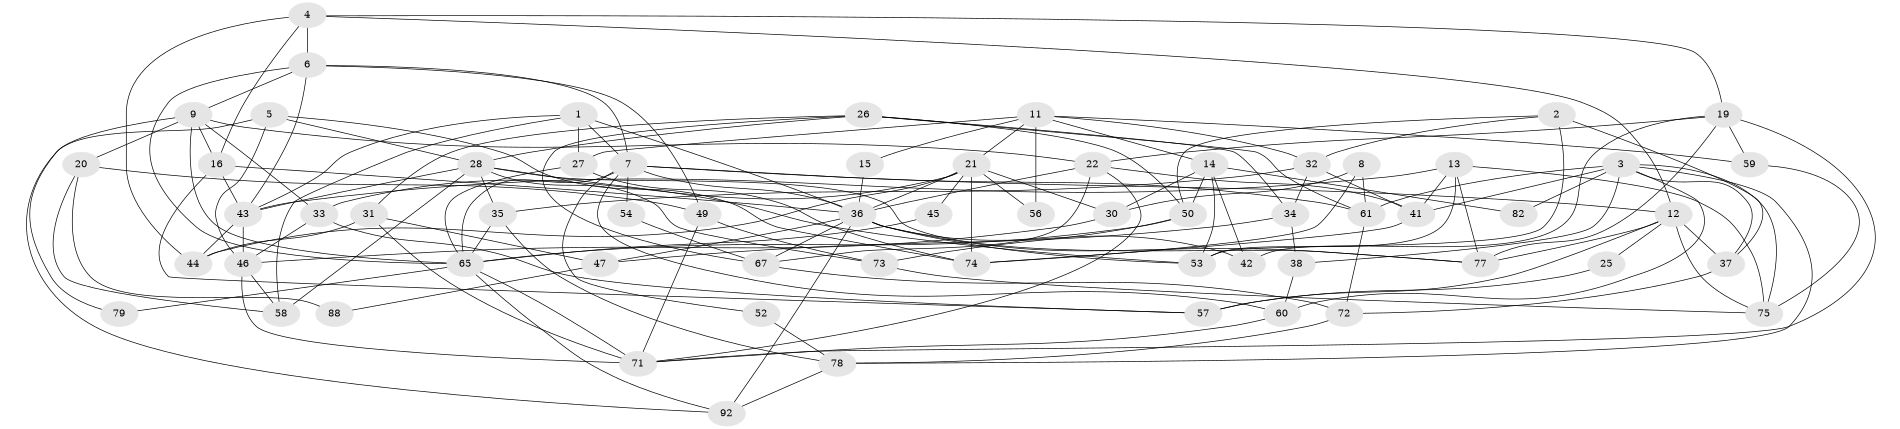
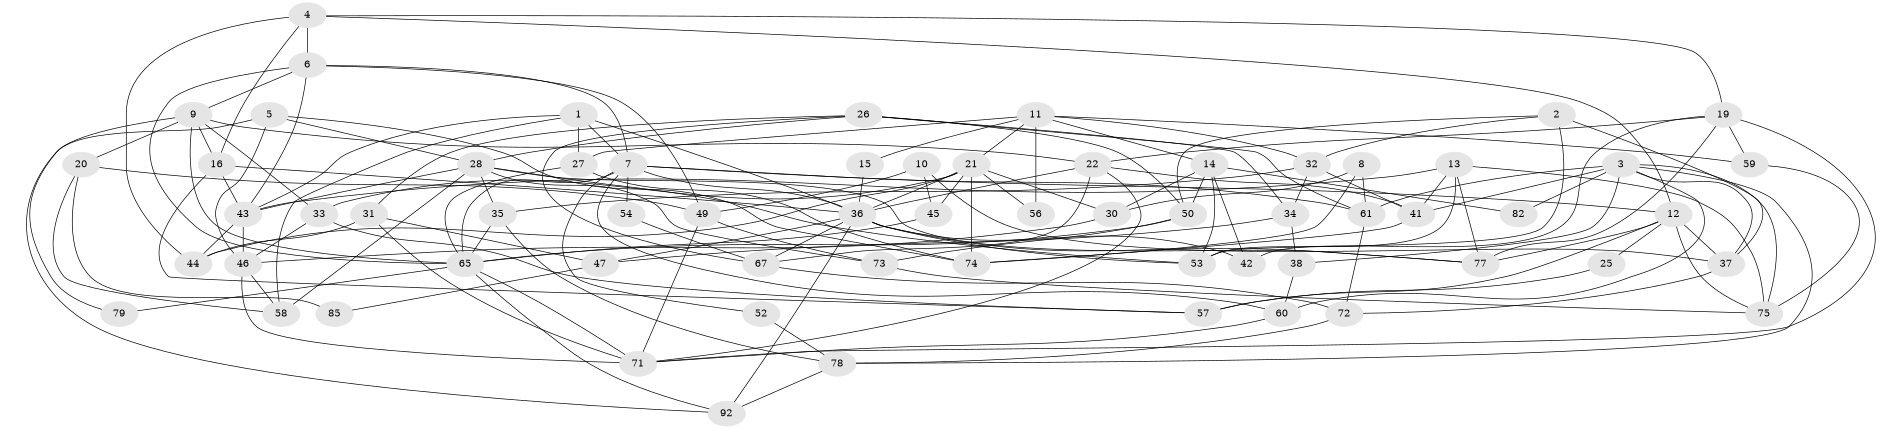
node "10": added
node "88": label "88" -> "85"
